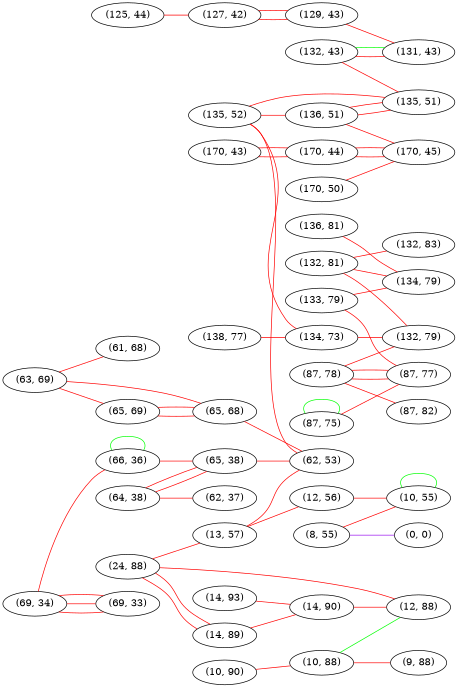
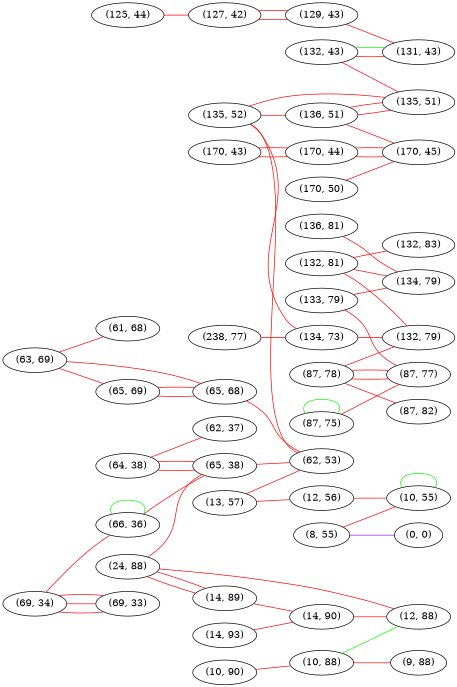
node "(138, 77)": label "(138, 77)" -> "(238, 77)"
edge "(13, 57)" -- "(24, 88)": now "(65, 38)" -- "(24, 88)"
